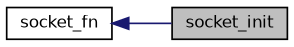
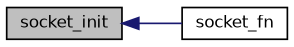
edge "socket_init" -> "socket_fn": reversed
